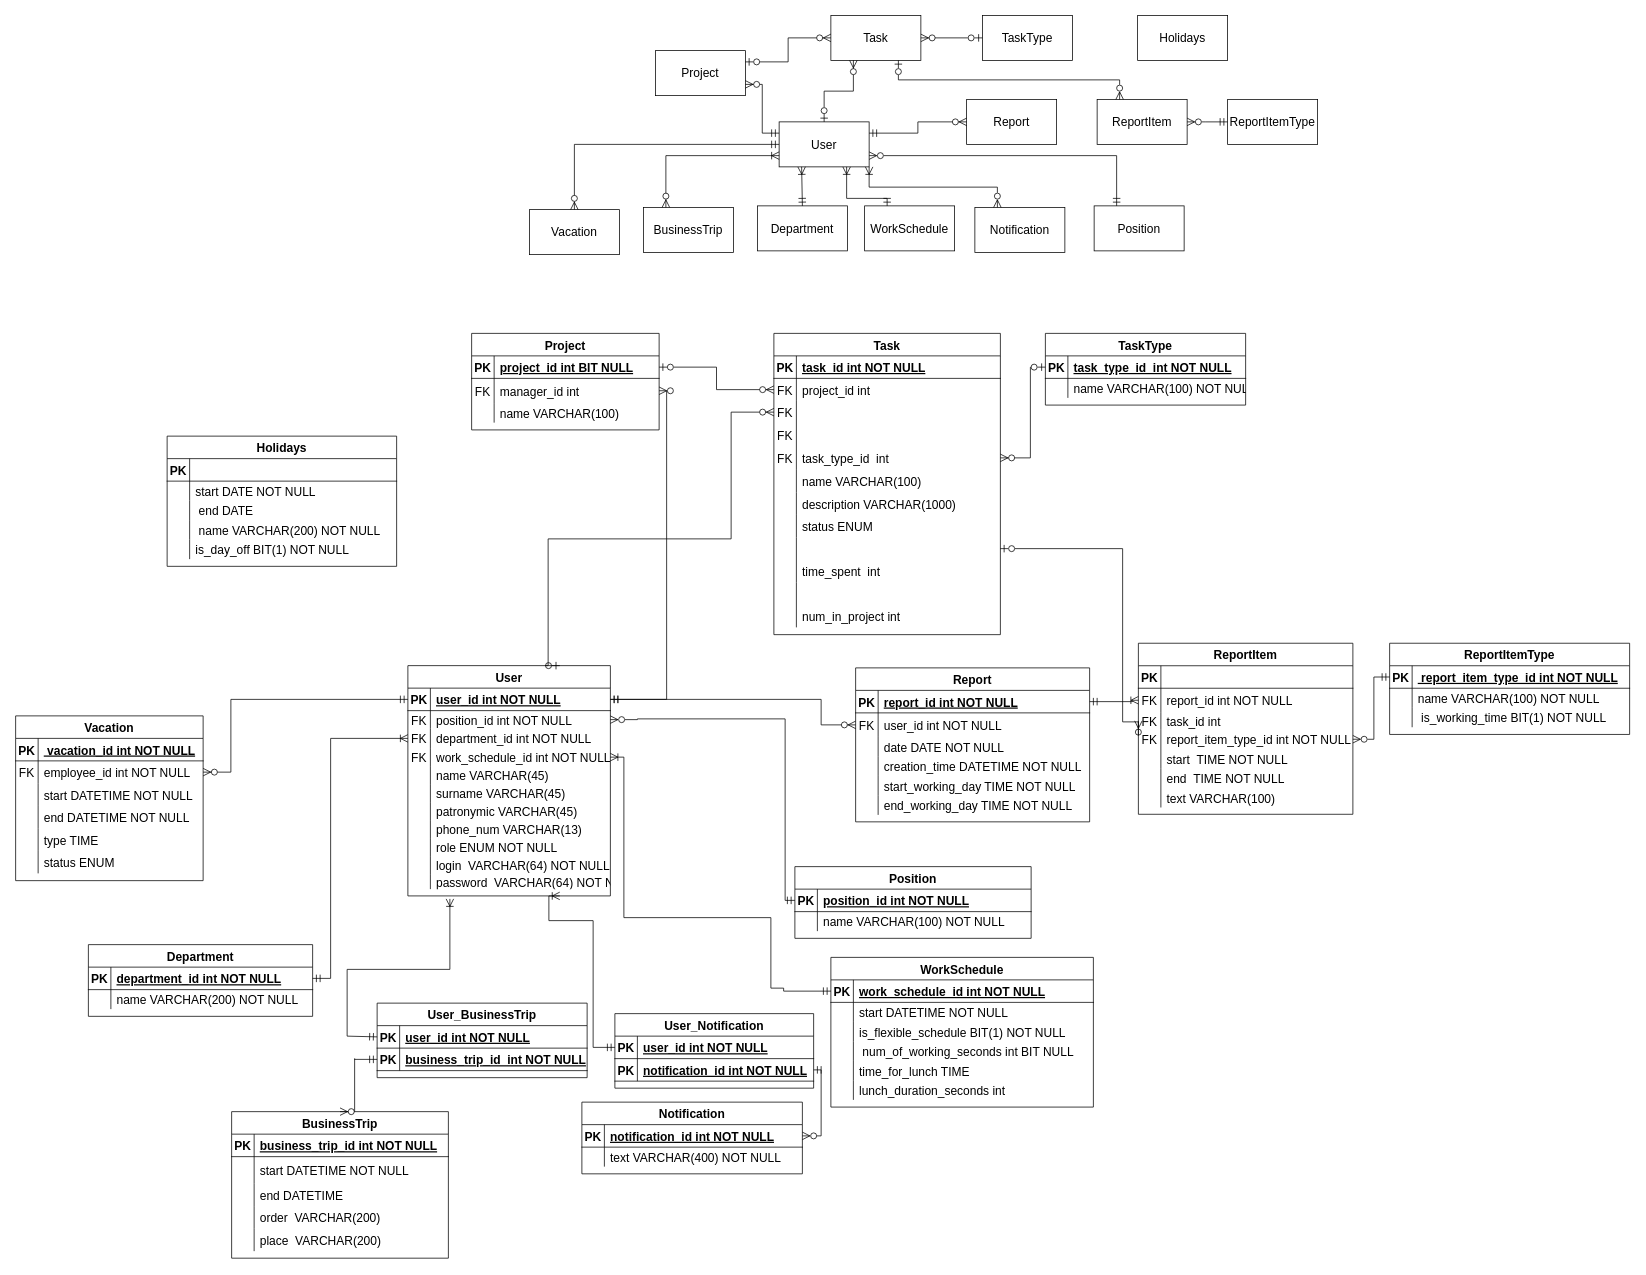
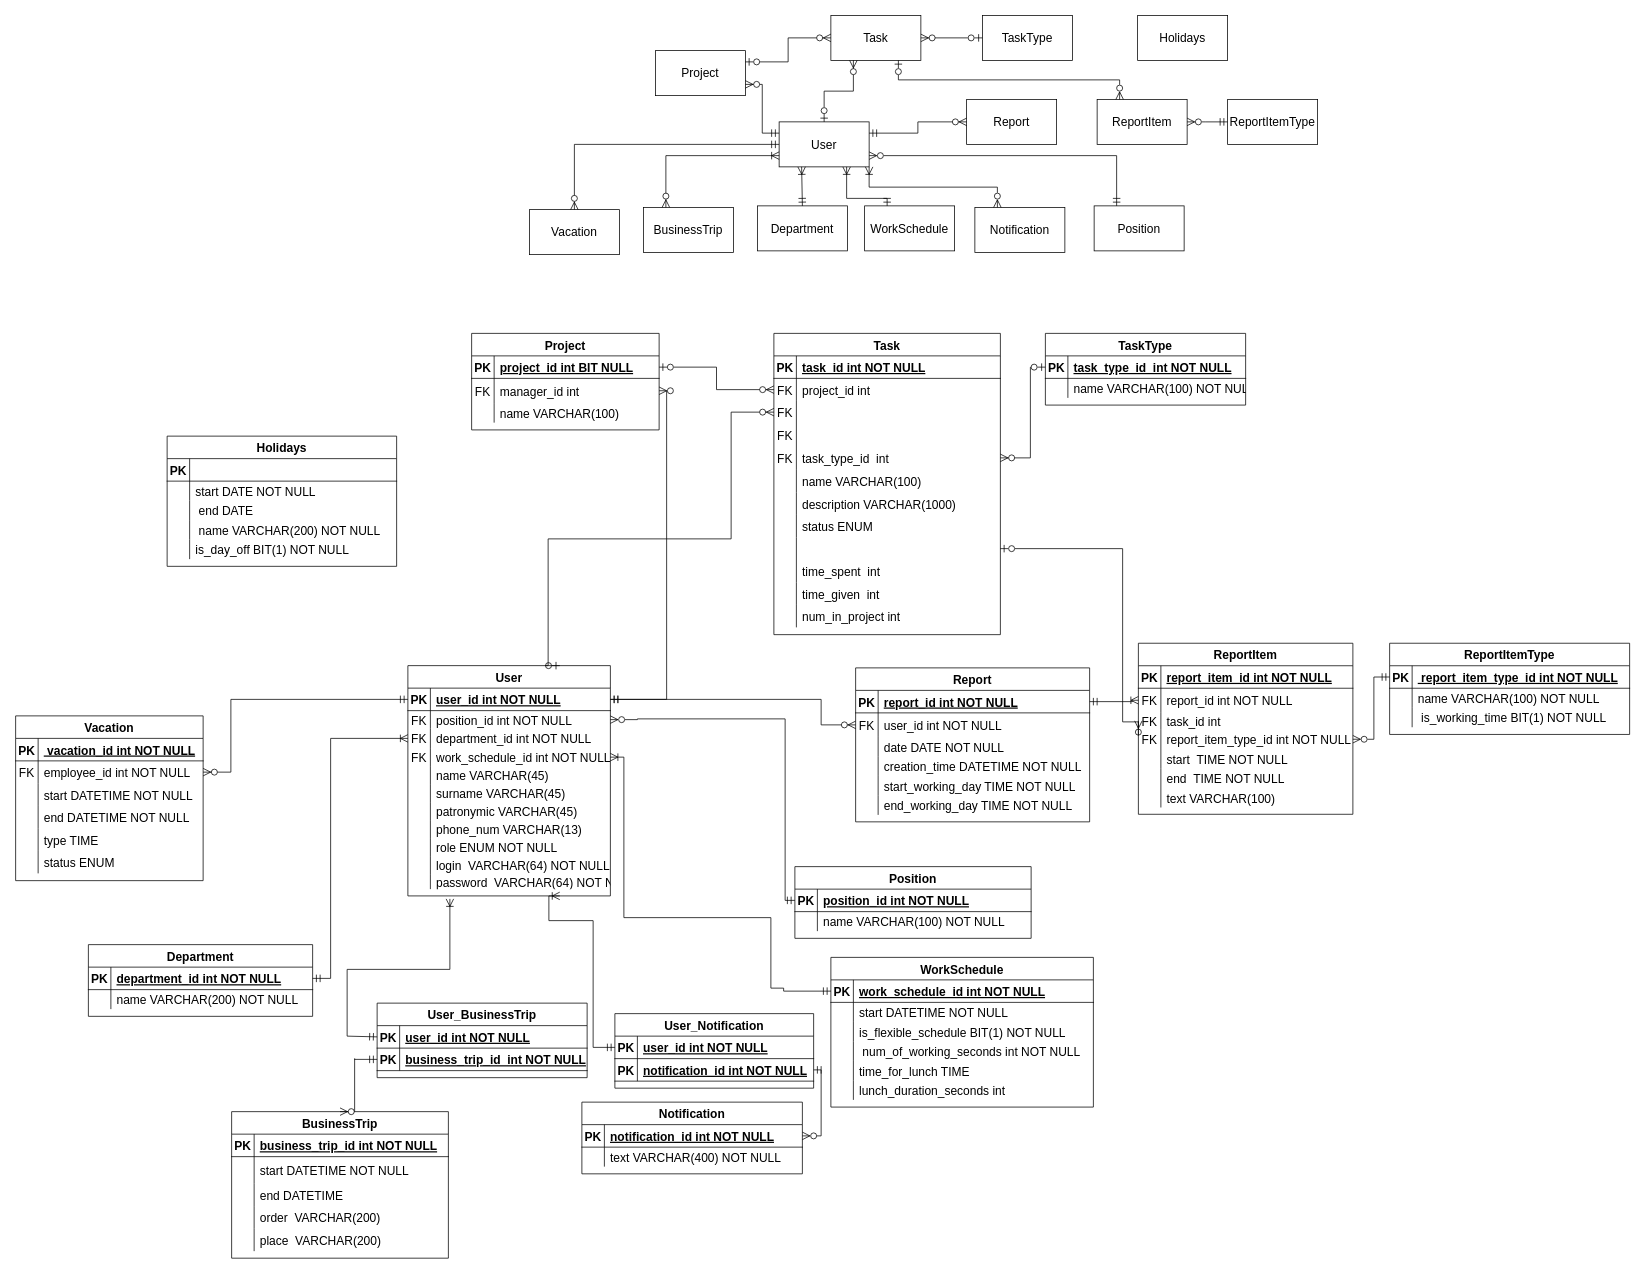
node "time_given int": added
node "report_item_id int NOT NULL": added
node "num_of_working_seconds int BIT NULL": label "num_of_working_seconds int BIT NULL" -> "num_of_working_seconds int NOT NULL"
